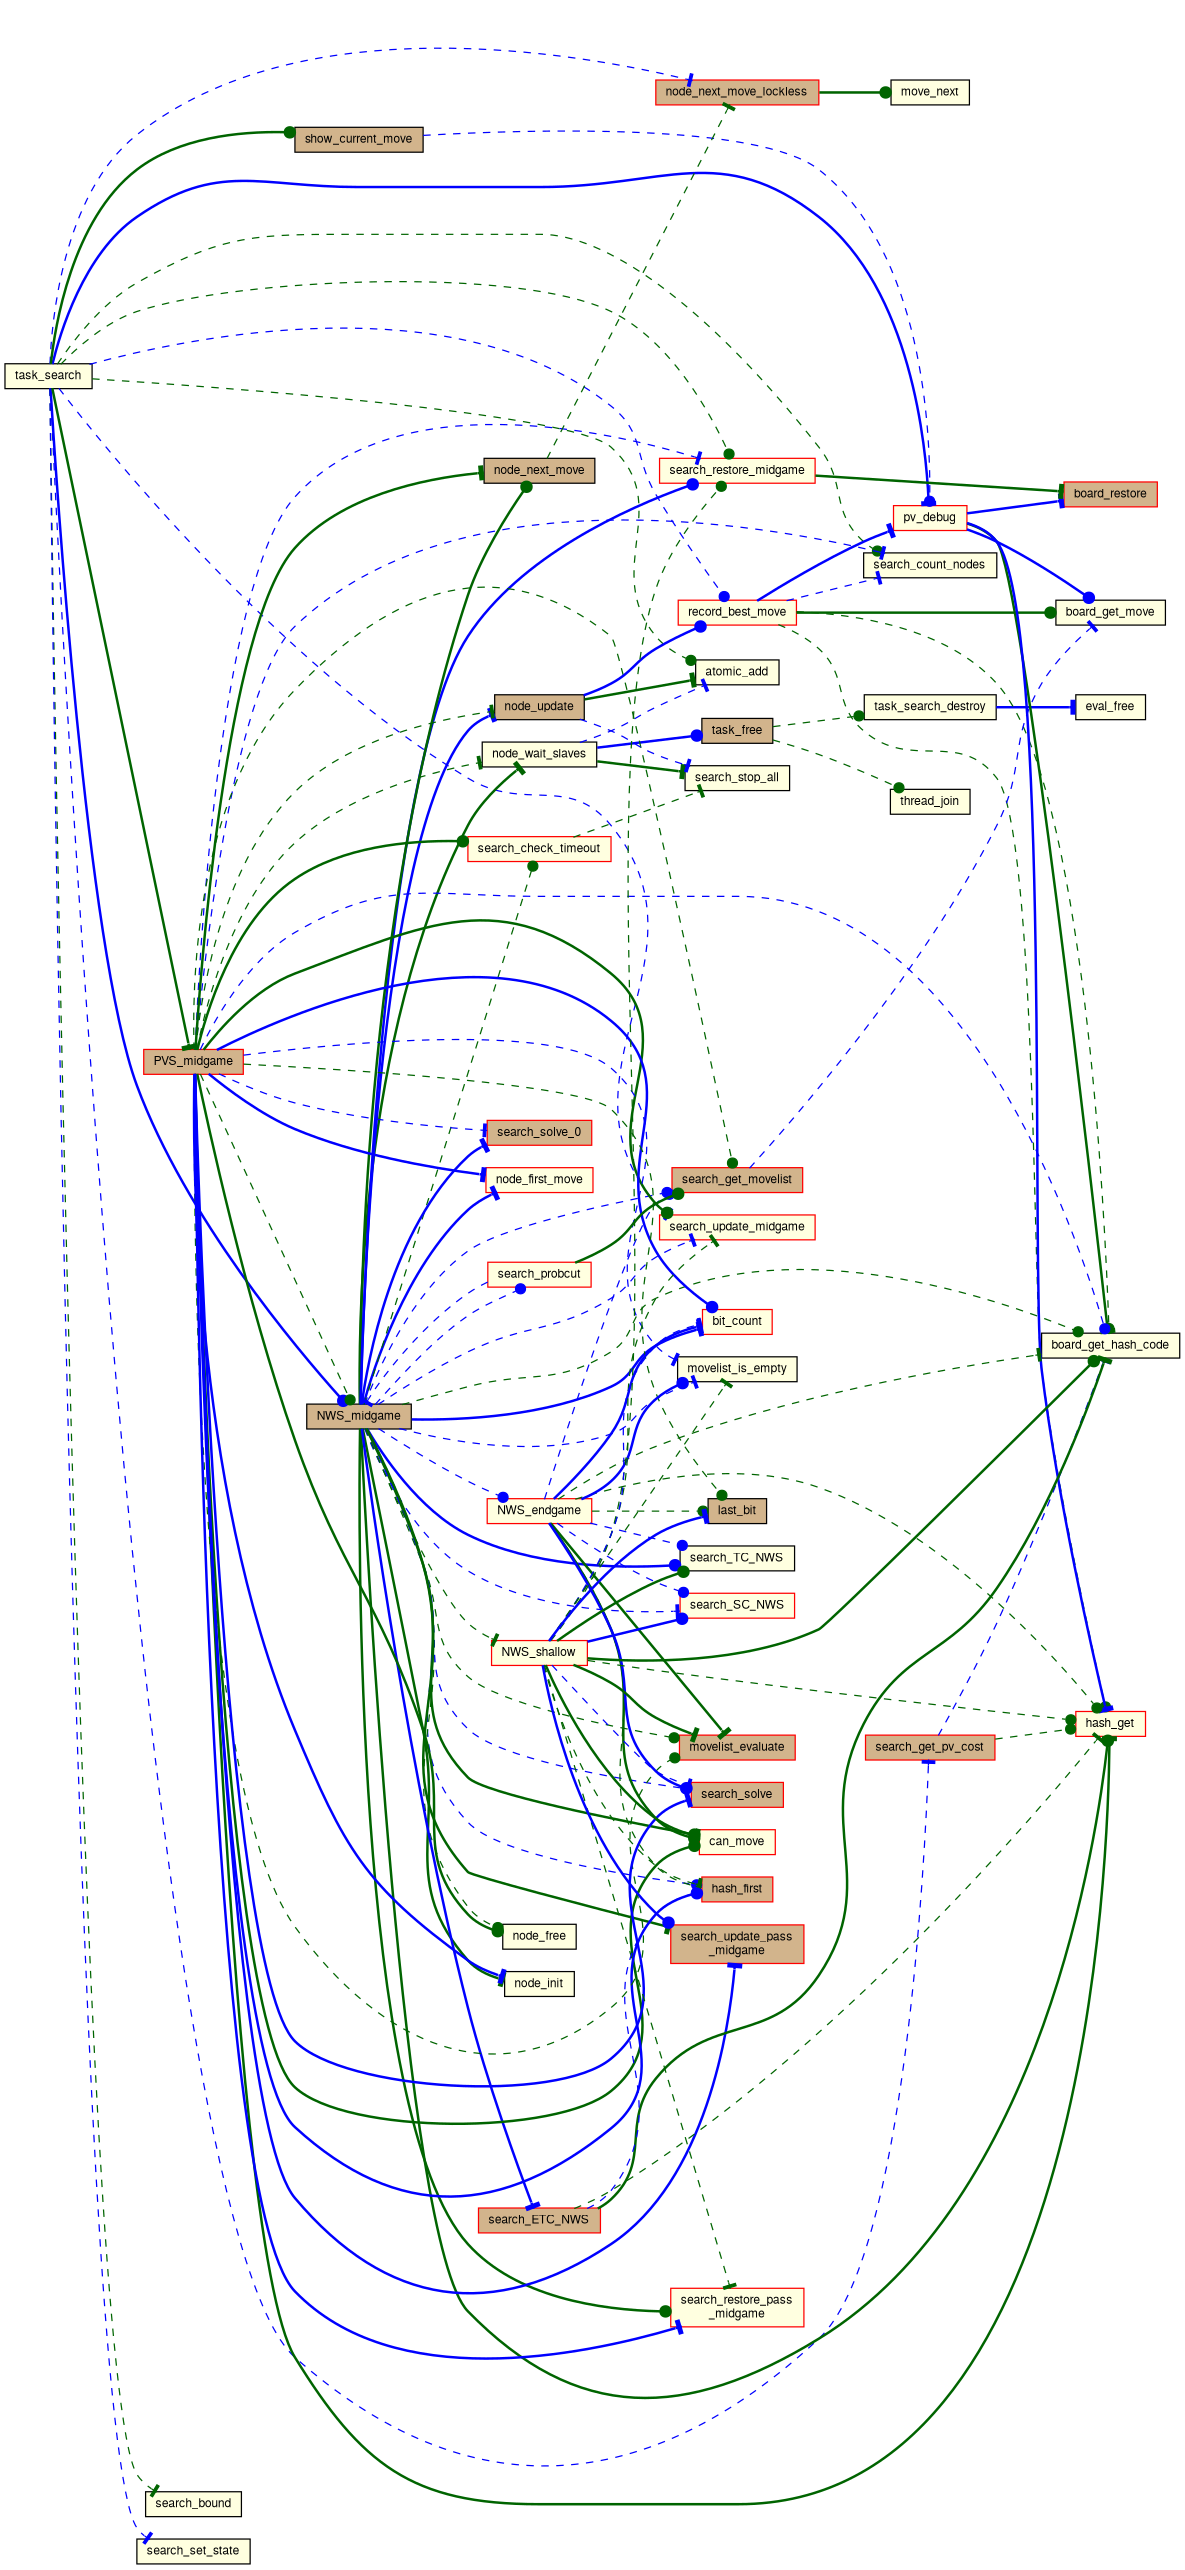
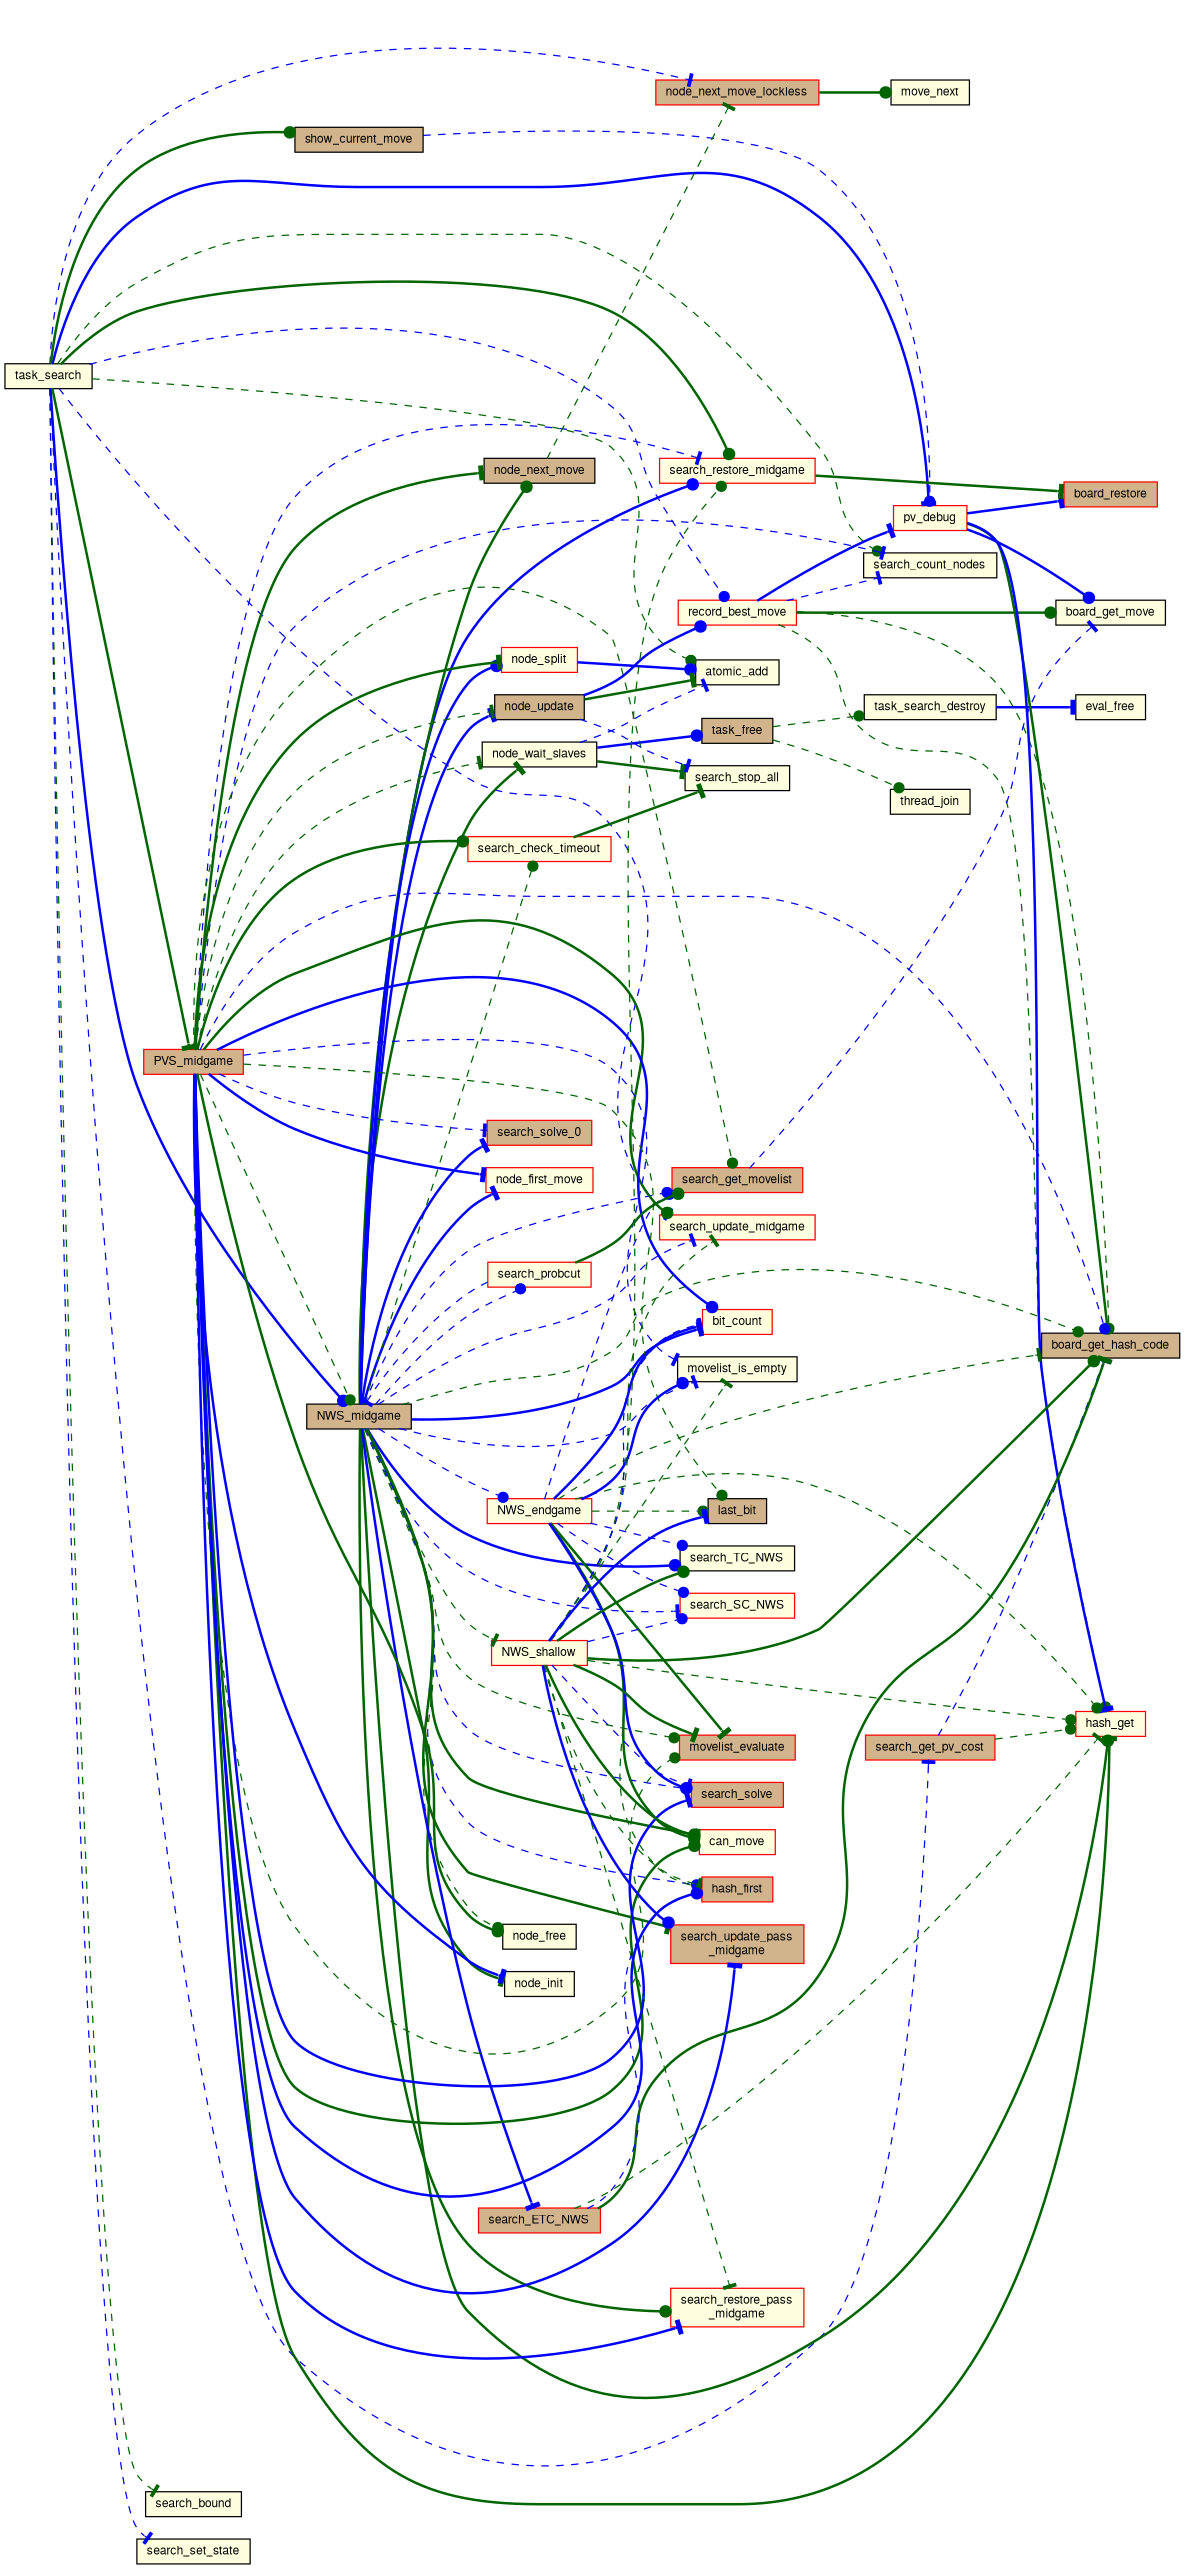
edge "task_search" -> "search_restore_midgame": style dashed -> bold
node "node_split": added
edge "search_check_timeout" -> "search_stop_all": style dashed -> bold
edge "pv_debug" -> "board_get_hash_code": arrowhead tee -> dot
node "board_get_hash_code": fillcolor lightyellow -> tan
edge "NWS_shallow" -> "search_SC_NWS": style bold -> dashed
